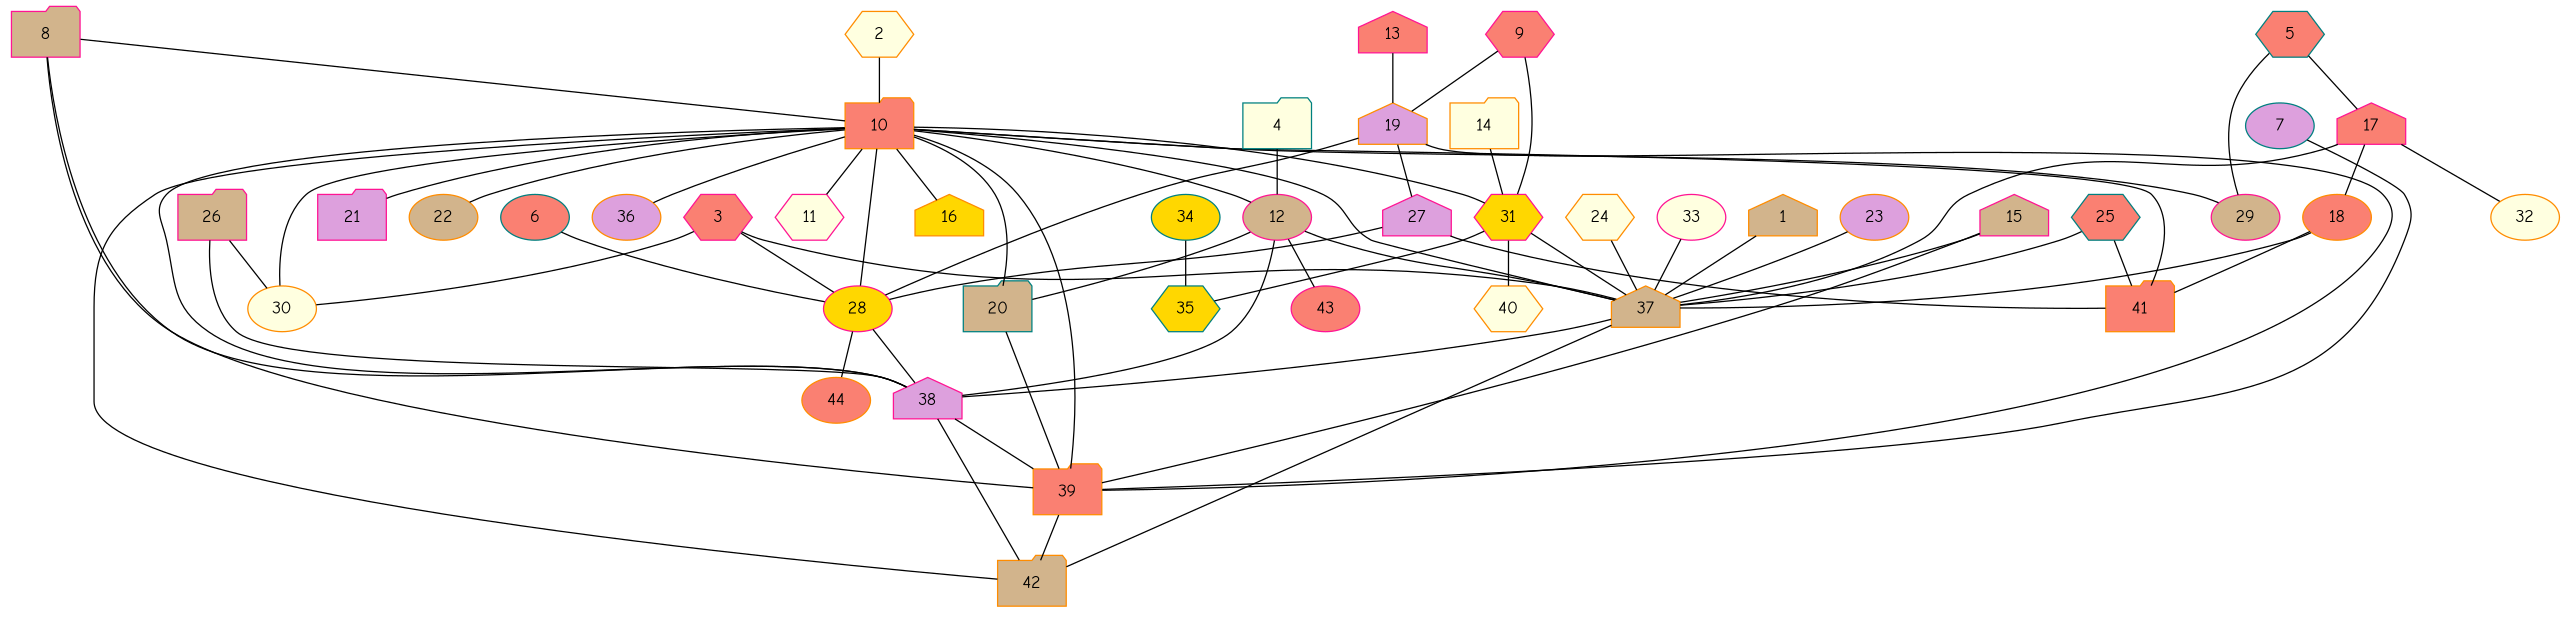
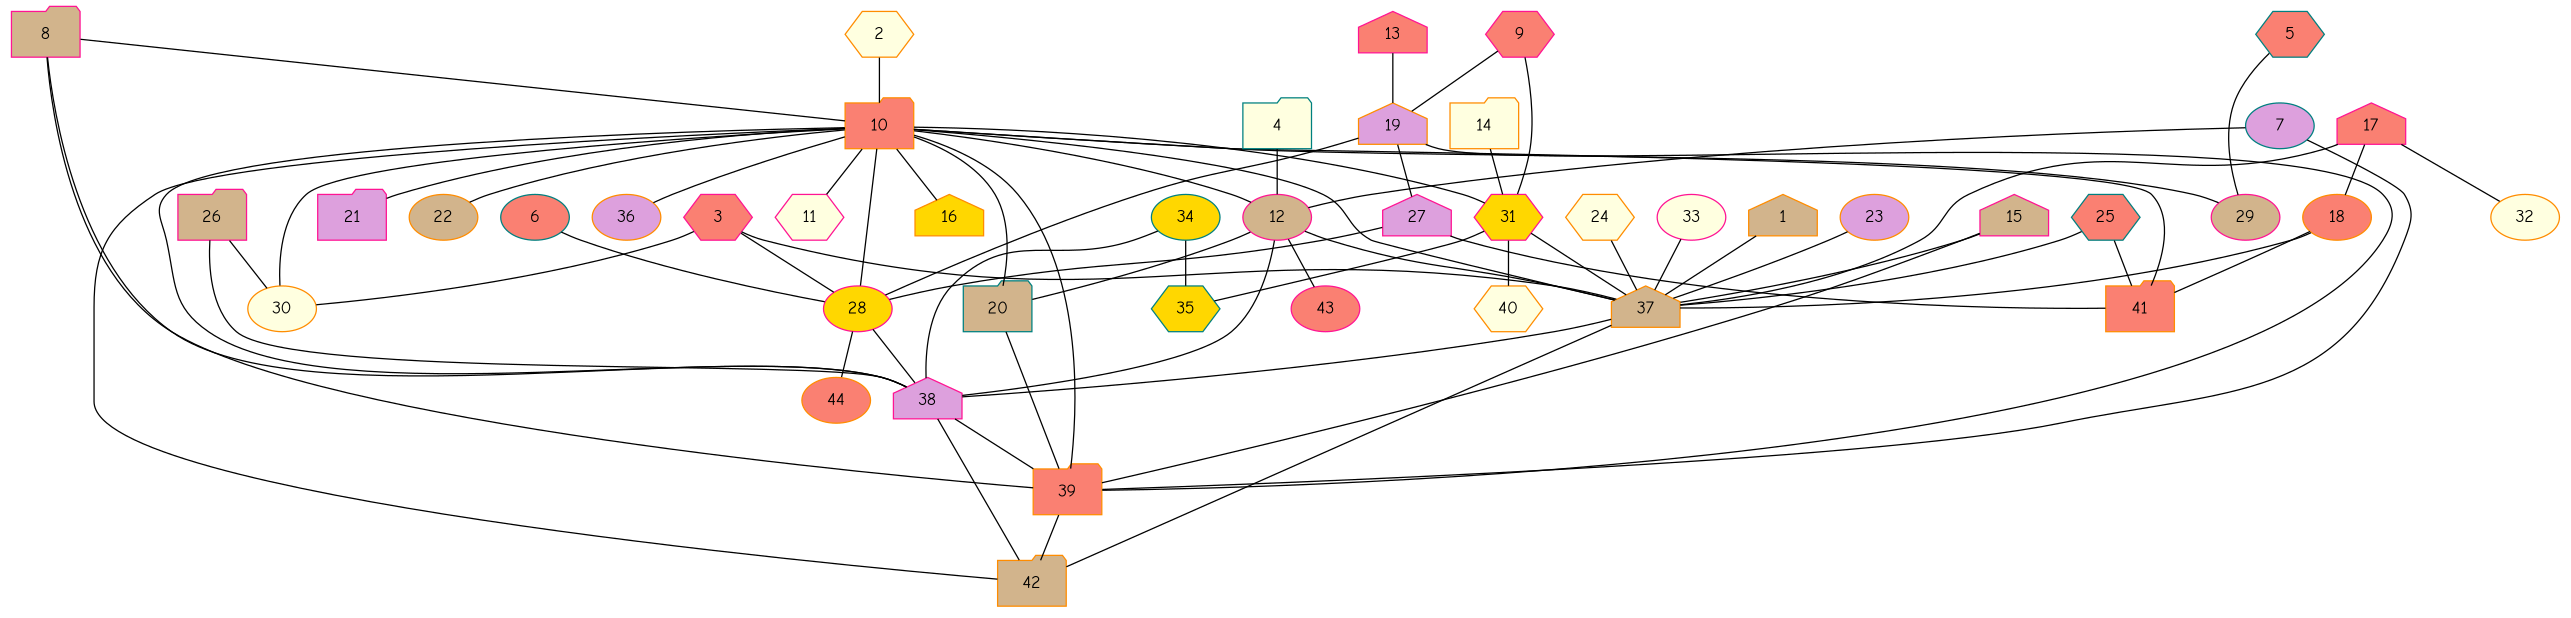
edge "5" -- "17": removed
edge "7" -- "12": added
edge "34" -- "38": added
